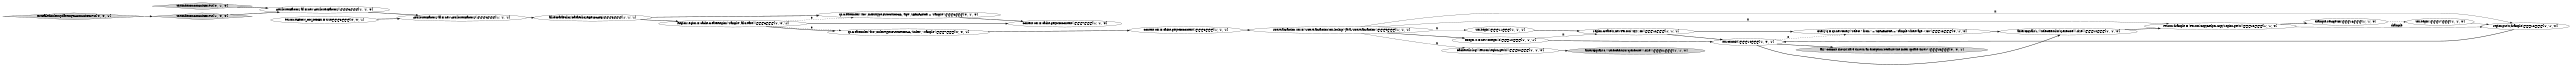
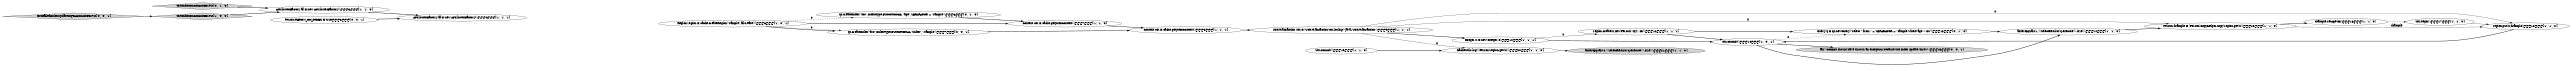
node "af.setDataPolicy(DataPolicy.REPLICATE)@@@5@@@['1', '1', '1']": removed
edge "Context ctx = cache.getJNDIContext()@@@7@@@['1', '1', '0']" -> "Context ctx = cache.getJNDIContext()@@@8@@@['1', '1', '1']": added
node "utx.begin()@@@11@@@['1', '1', '1']": removed
node "utx.commit()@@@19@@@['1', '1', '0']": added
